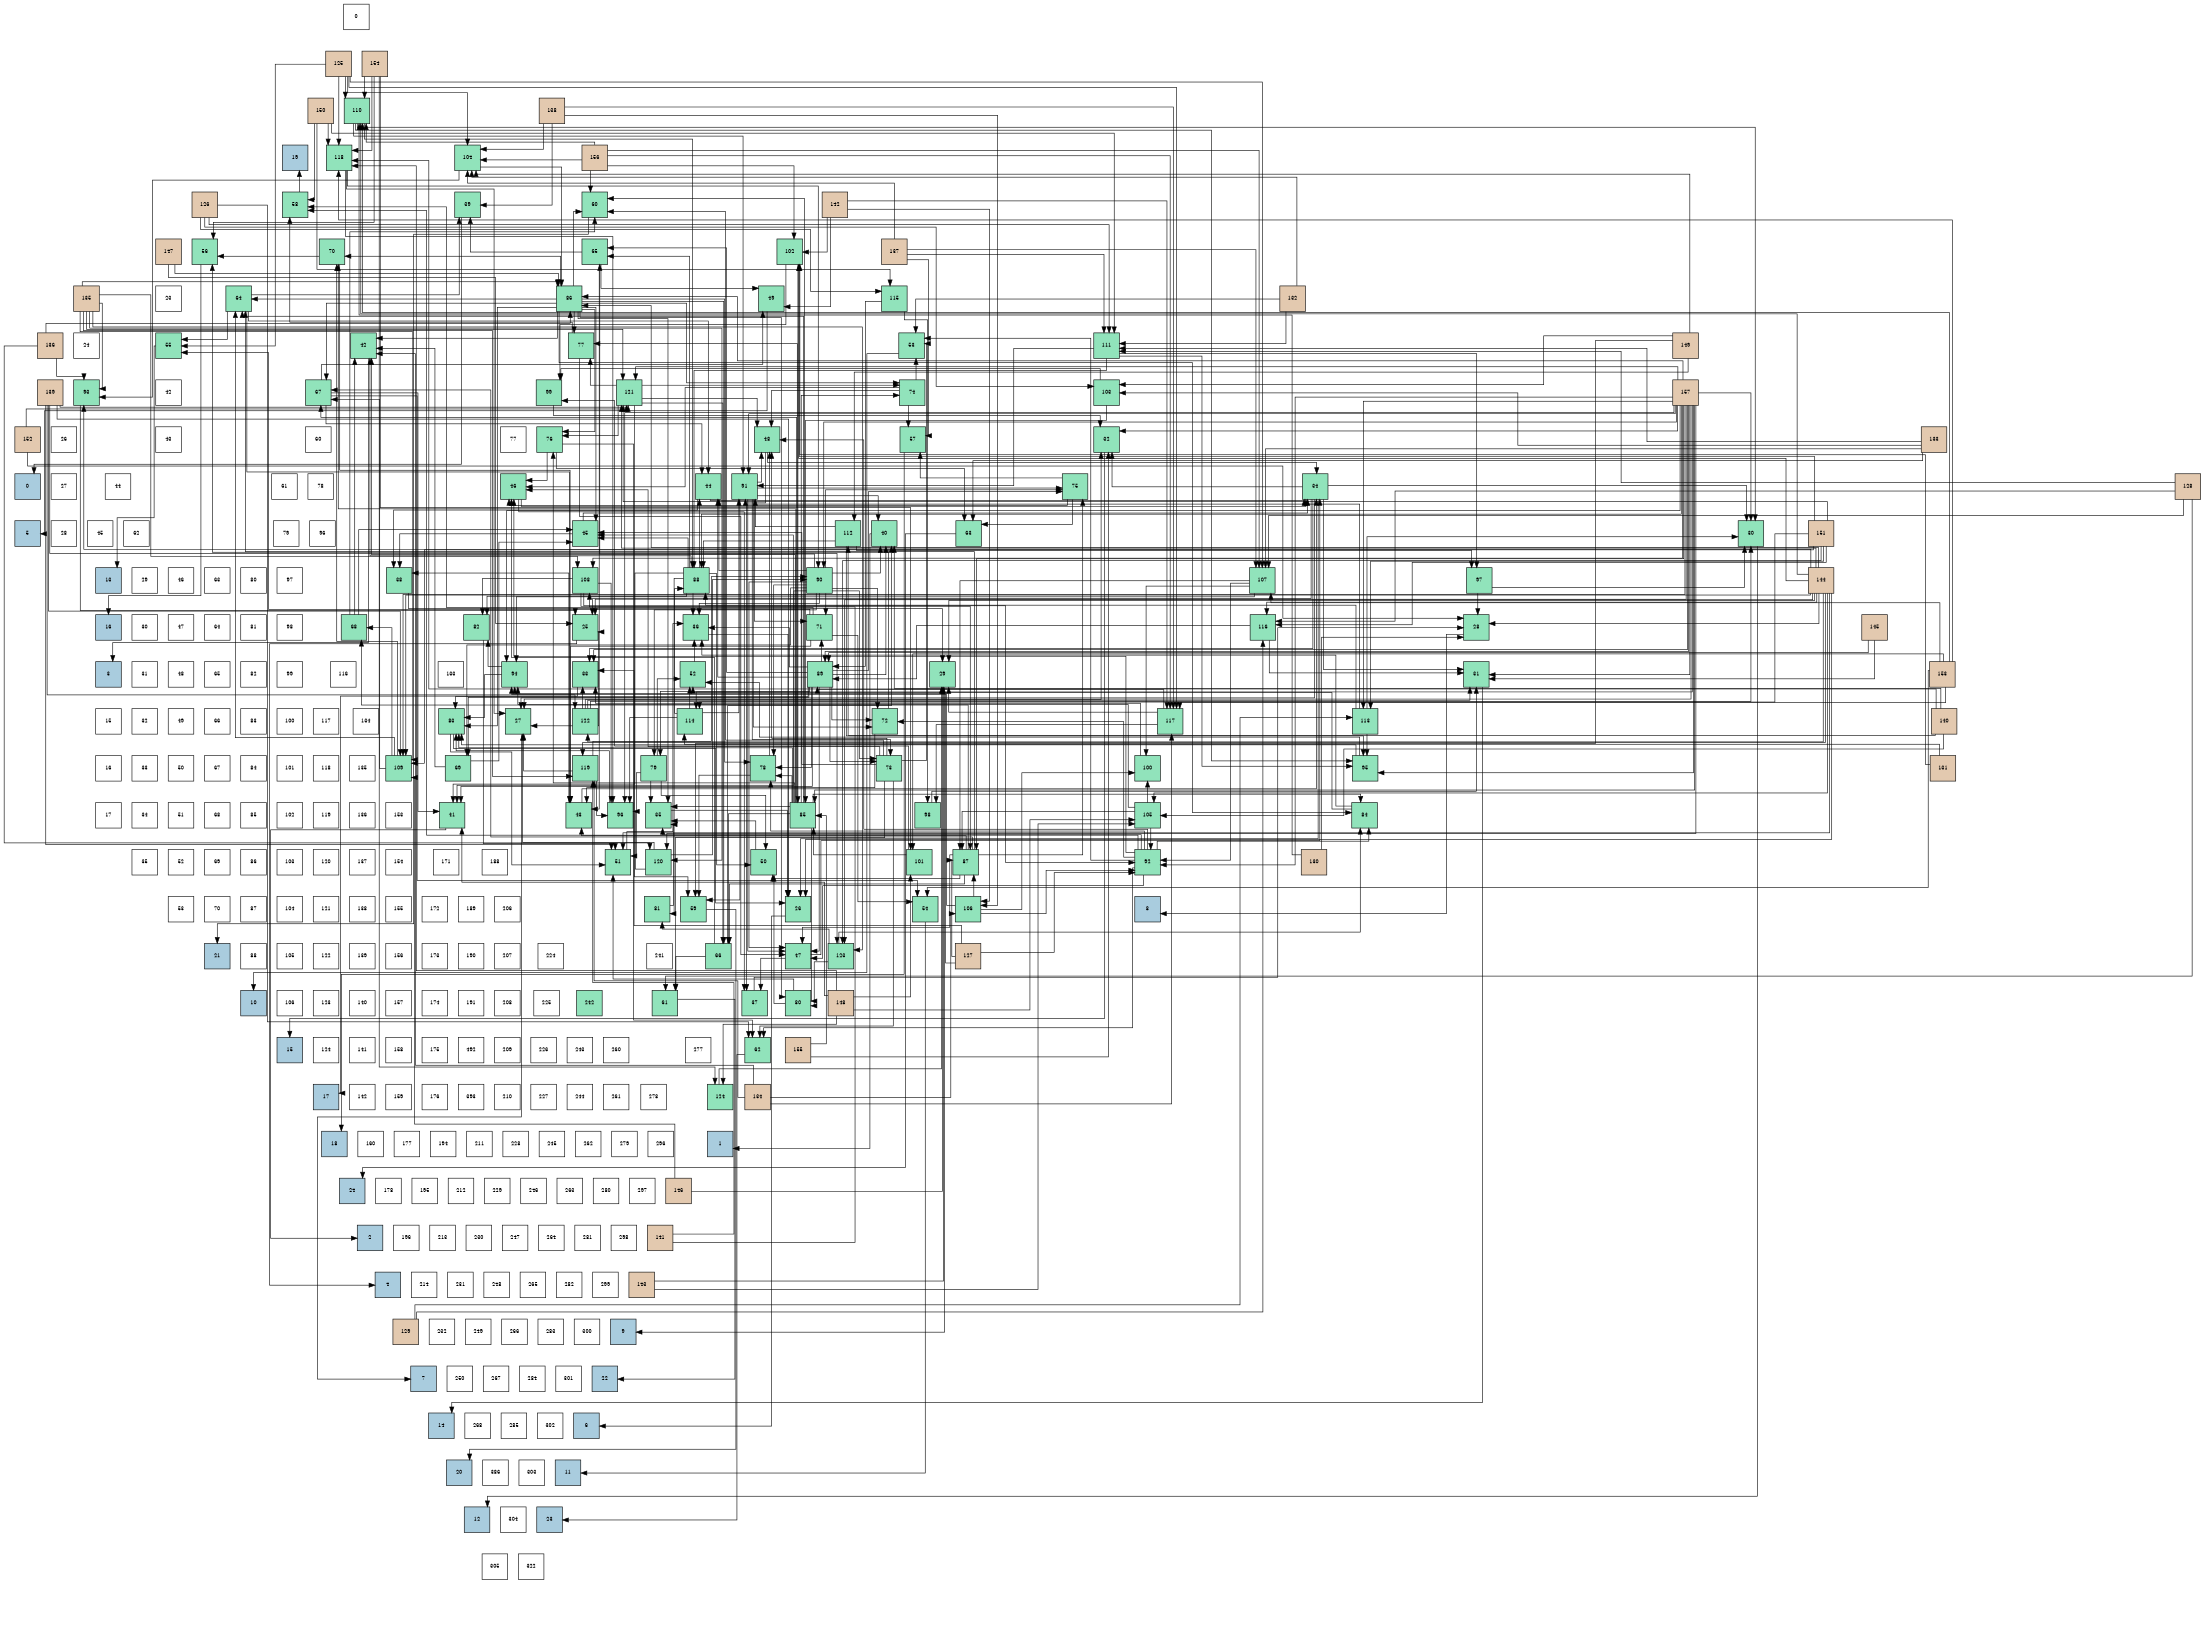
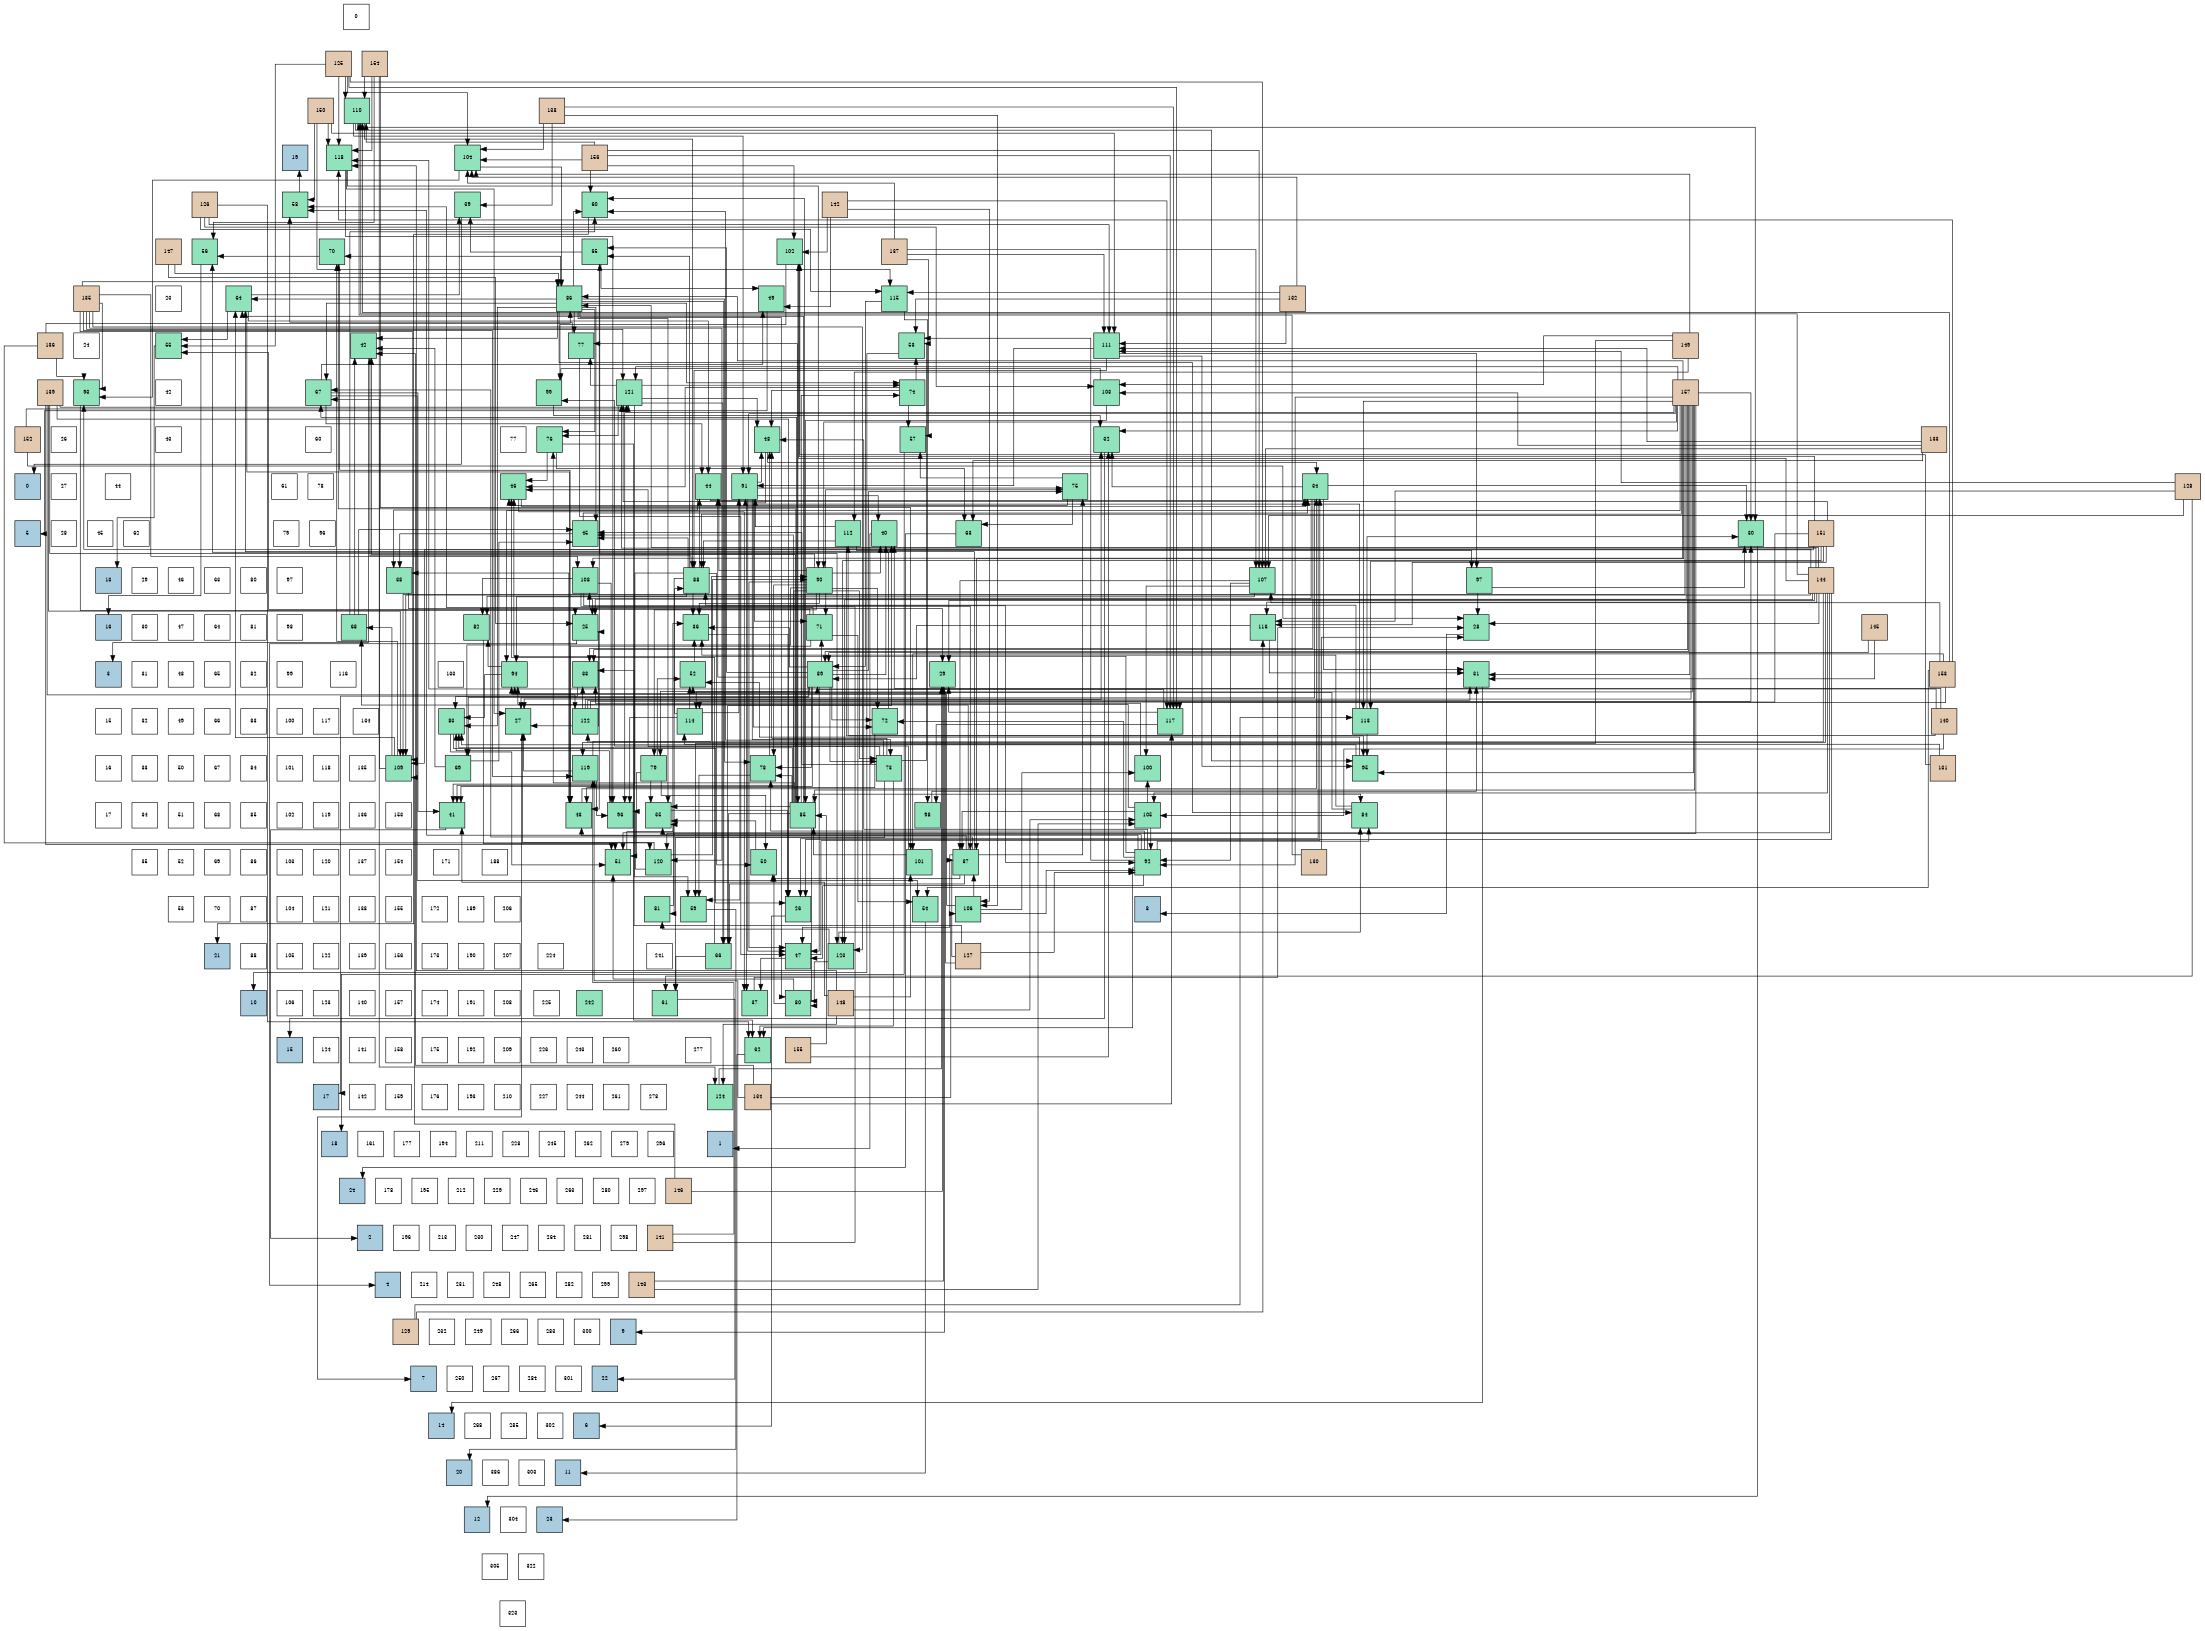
edge "132" -> "115": added
node "492": label "492" -> "192"
node "393": label "393" -> "193"
node "160": label "160" -> "161"
node "323": added
